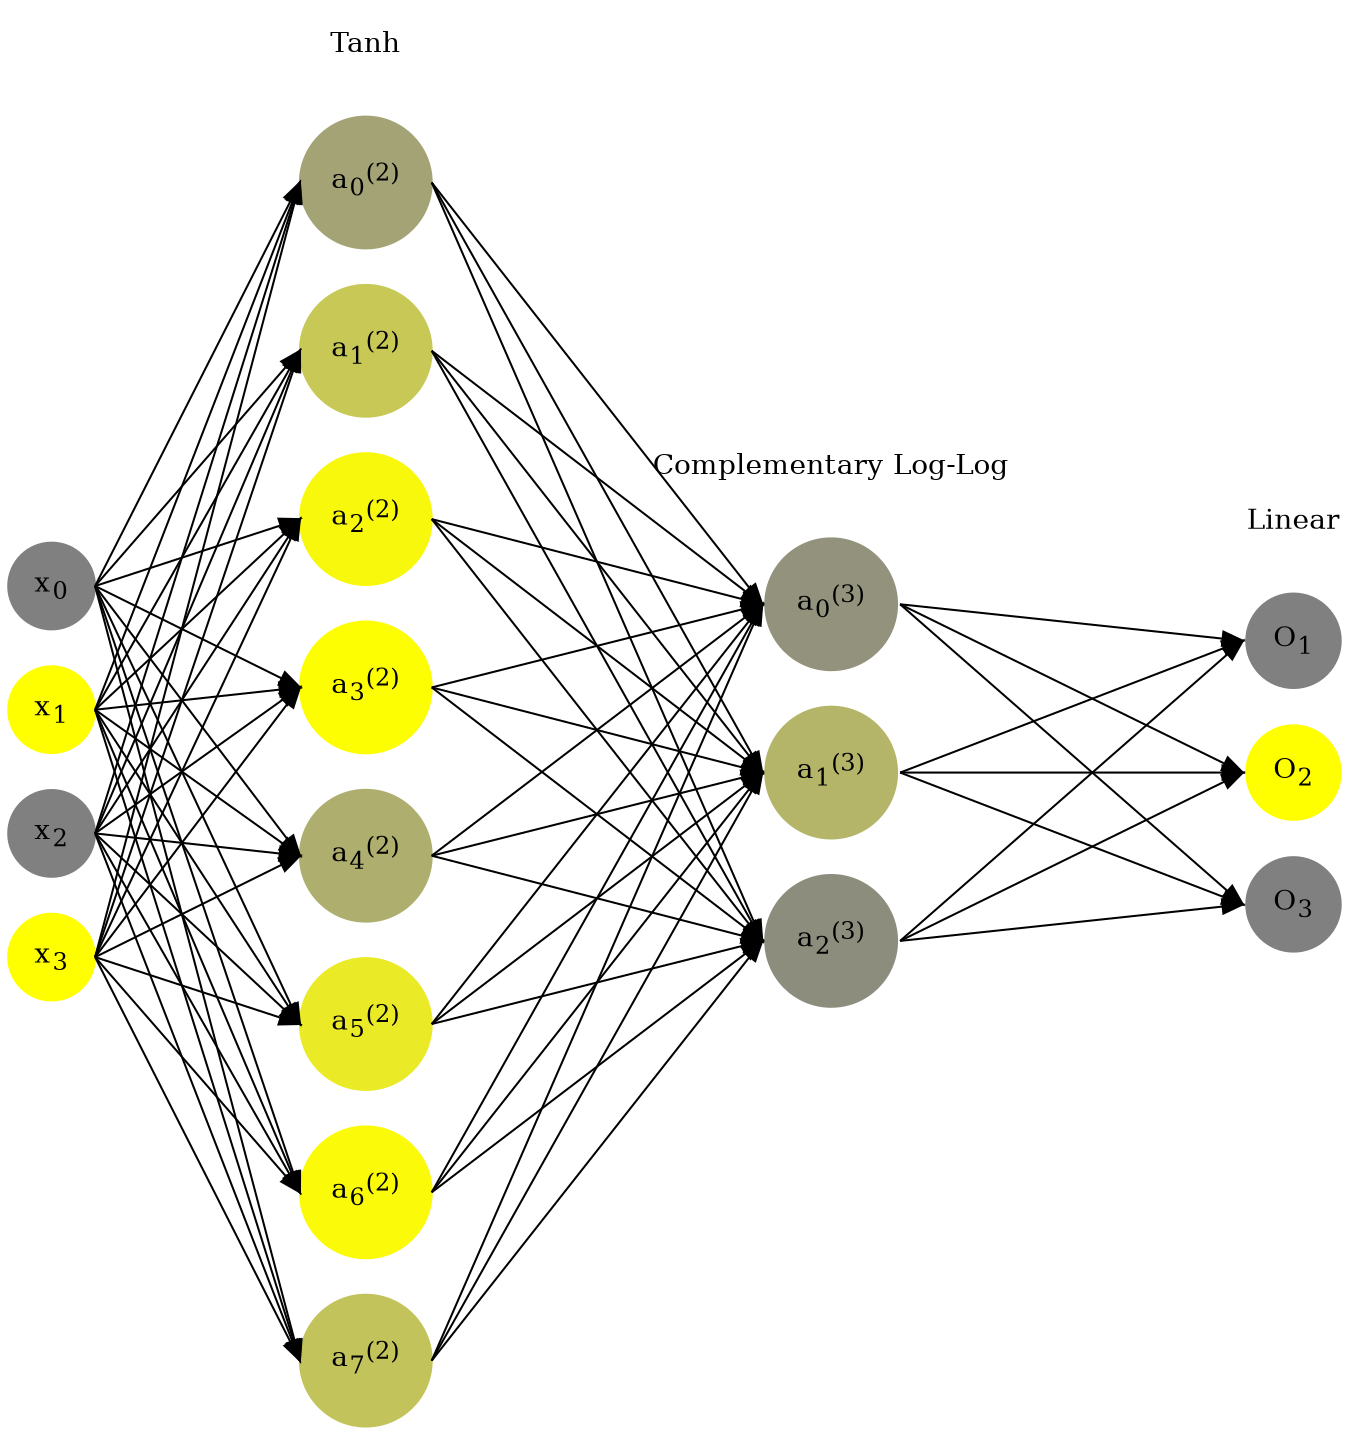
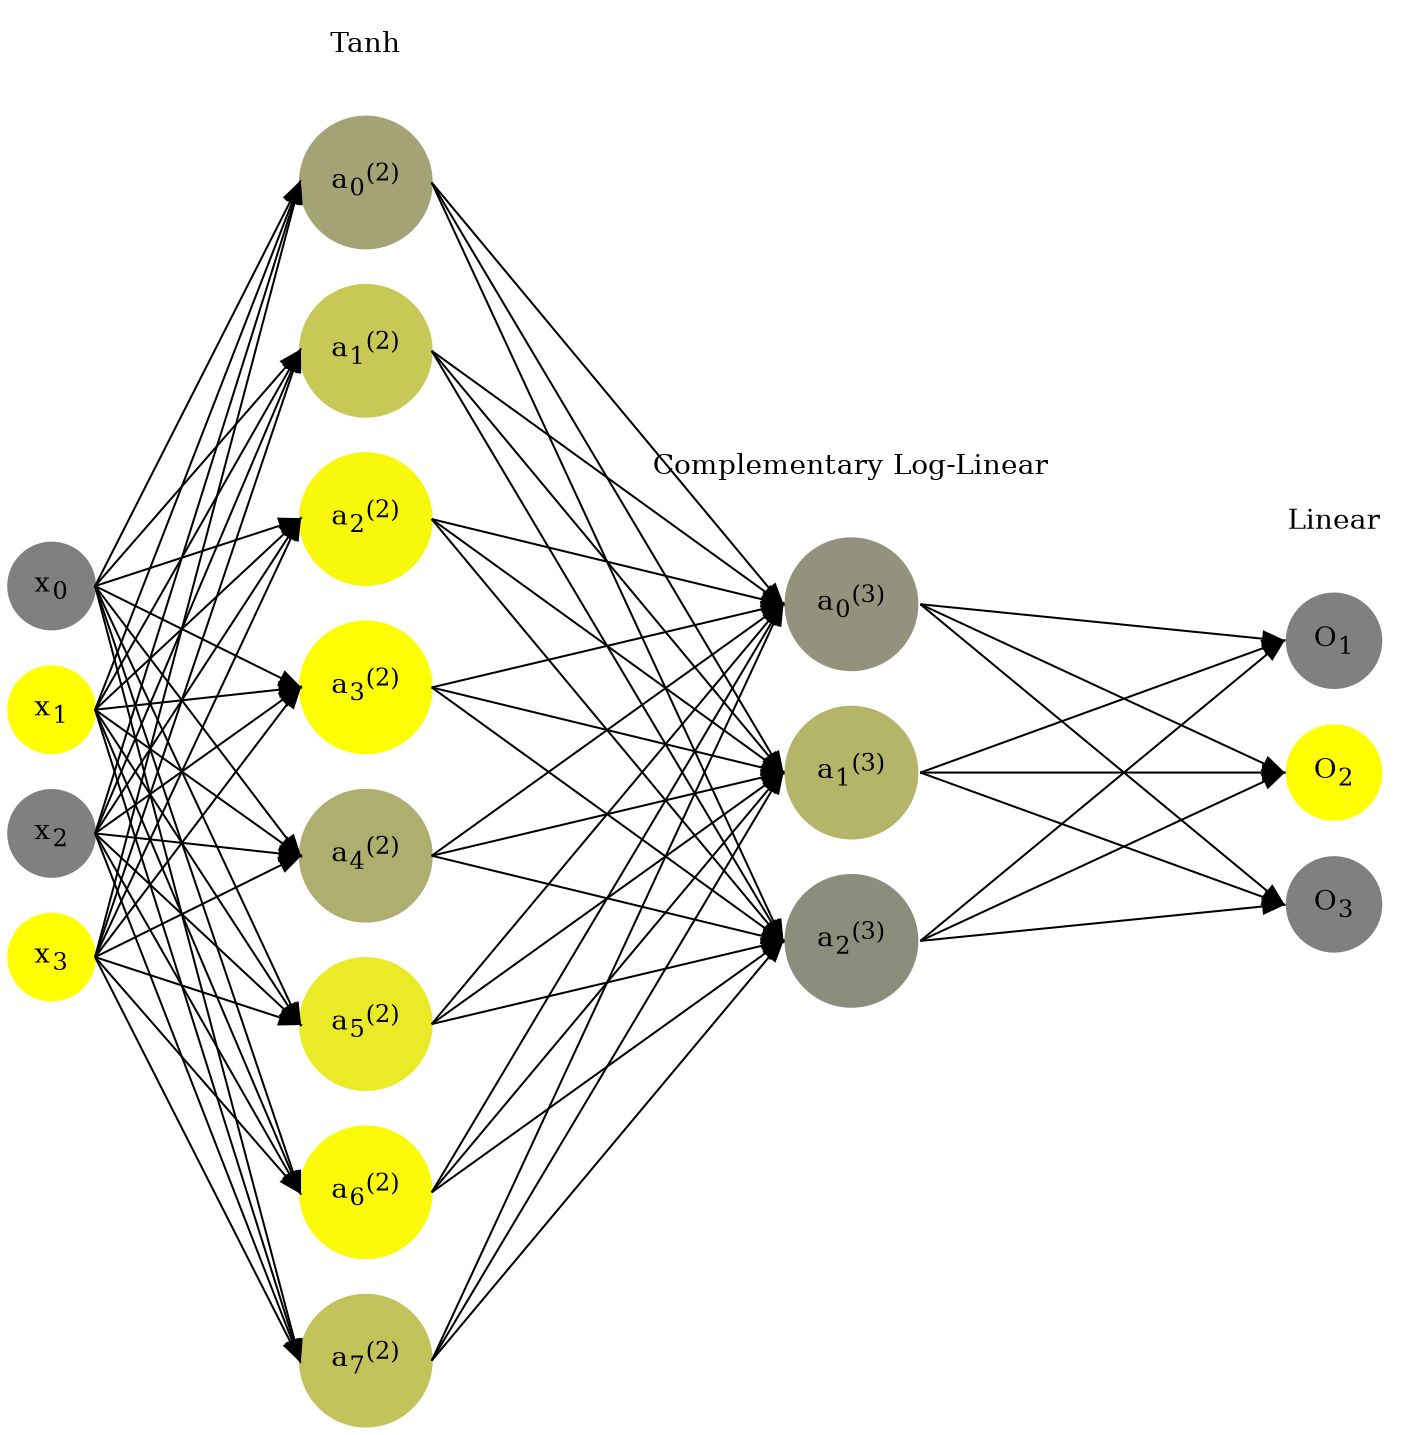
node "Complementary Log-Log": label "Complementary Log-Log" -> "Complementary Log-Linear"
